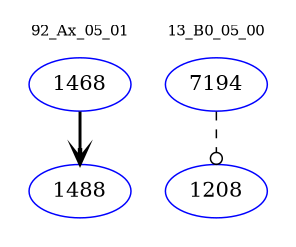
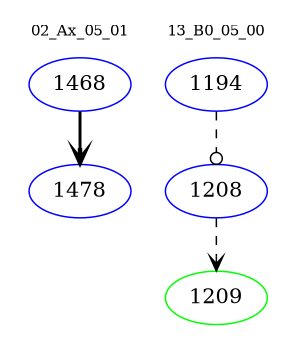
cluster "92_Ax_05_01": label "92_Ax_05_01" -> "02_Ax_05_01"
node "7194": label "7194" -> "1194"
node "1488": label "1488" -> "1478"
node "1209": added
